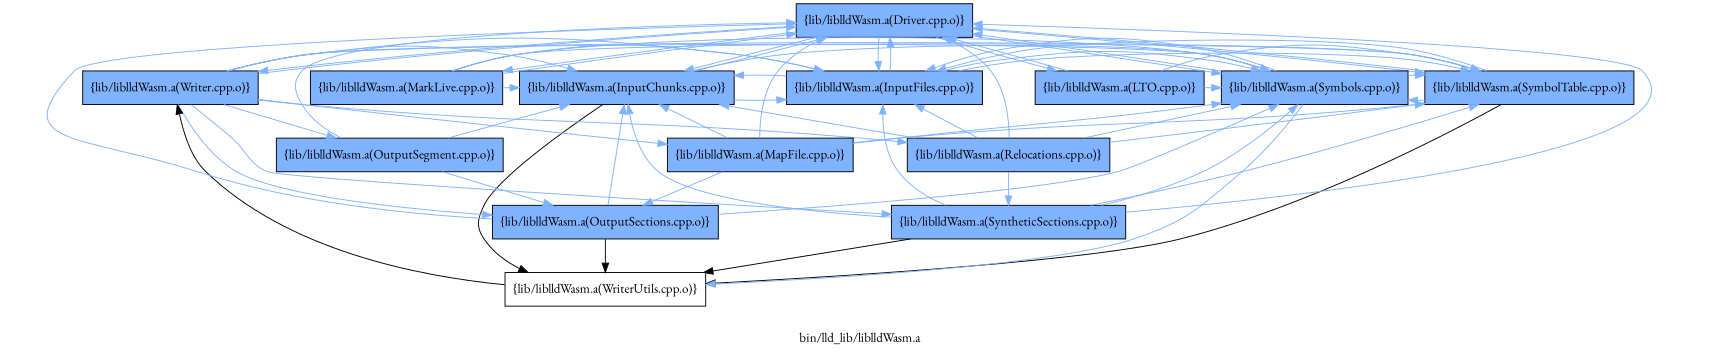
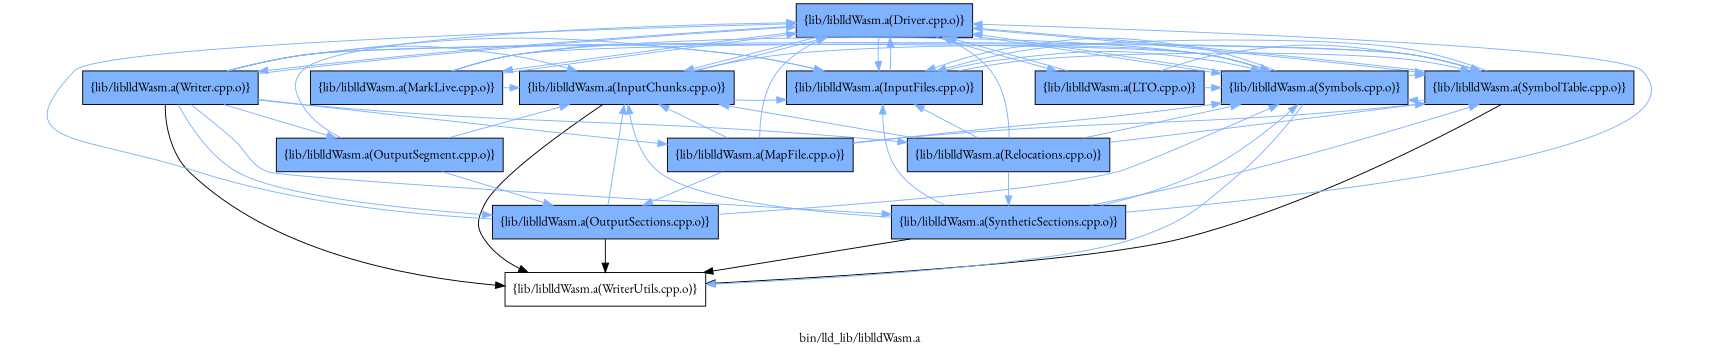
edge "{lib/liblldWasm.a(InputFiles.cpp.o)}" -> "{lib/liblldWasm.a(InputChunks.cpp.o)}": removed
edge "{lib/liblldWasm.a(WriterUtils.cpp.o)}" -> "{lib/liblldWasm.a(Writer.cpp.o)}": reversed
